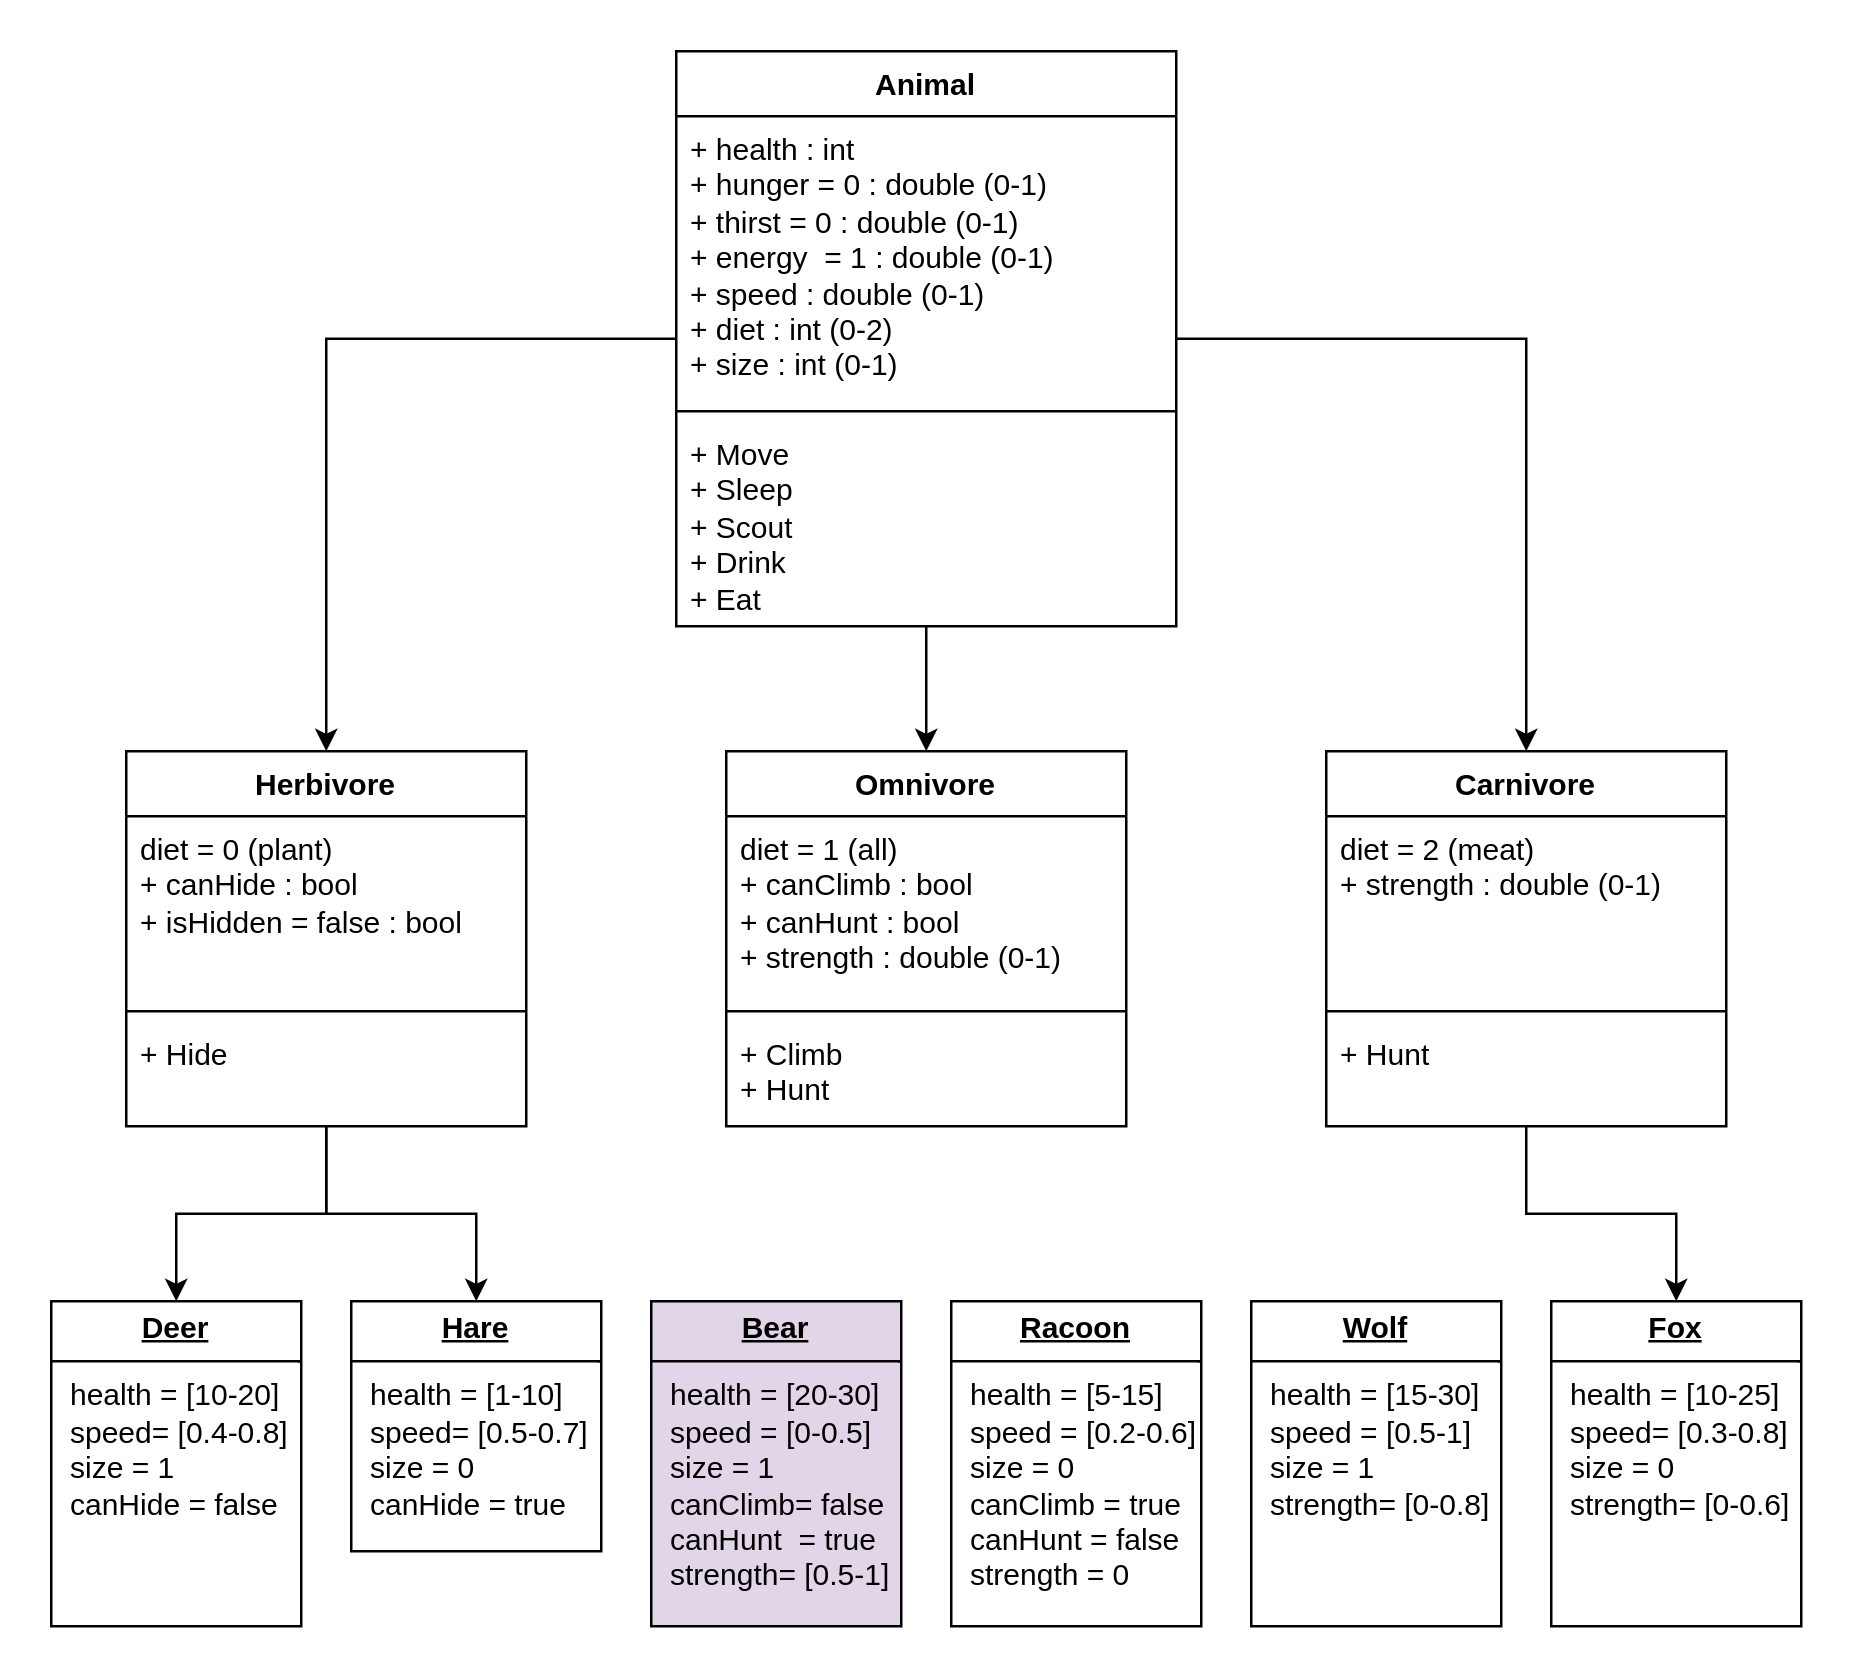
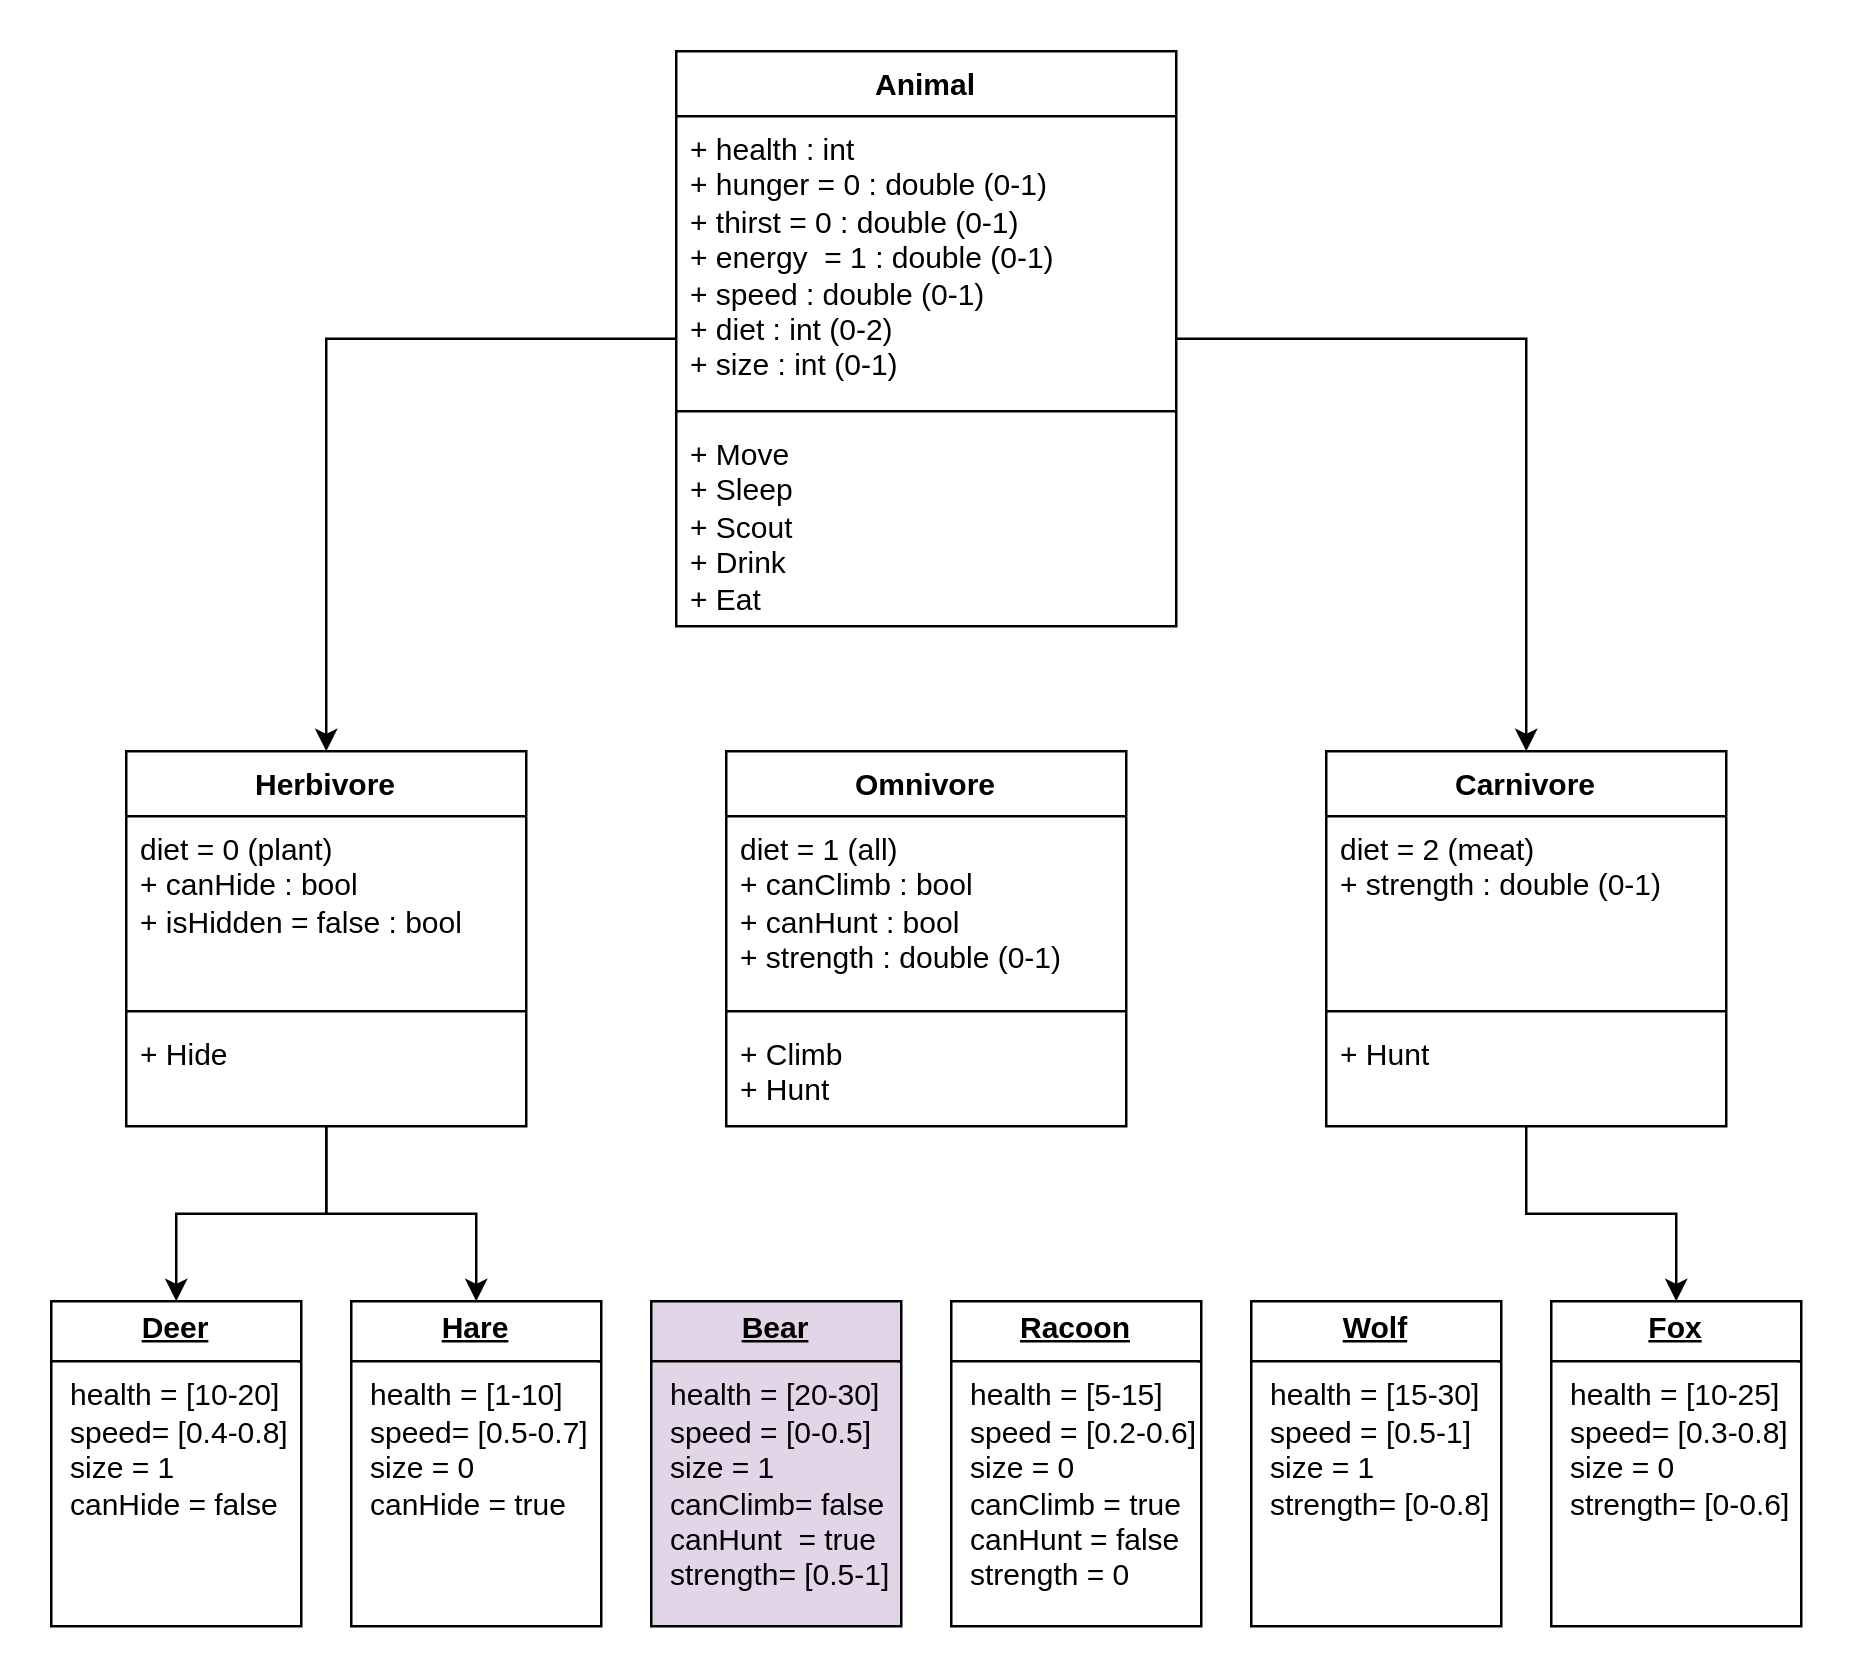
edge "Animal" -> "Omnivore": removed
node "Hare health = [1-10] speed= [0.5-0.7] size = 0 canHide = true": size 250x250 -> 250x325
